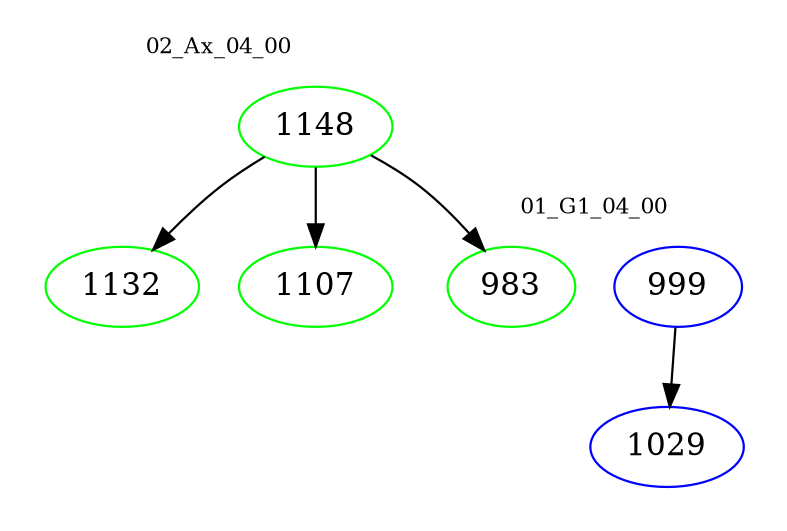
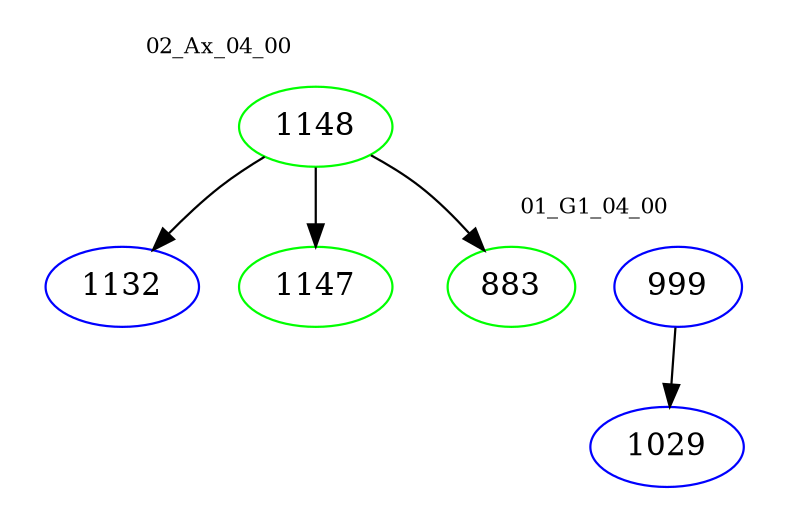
node "1132": color green -> blue
node "1107": label "1107" -> "1147"
node "983": label "983" -> "883"
